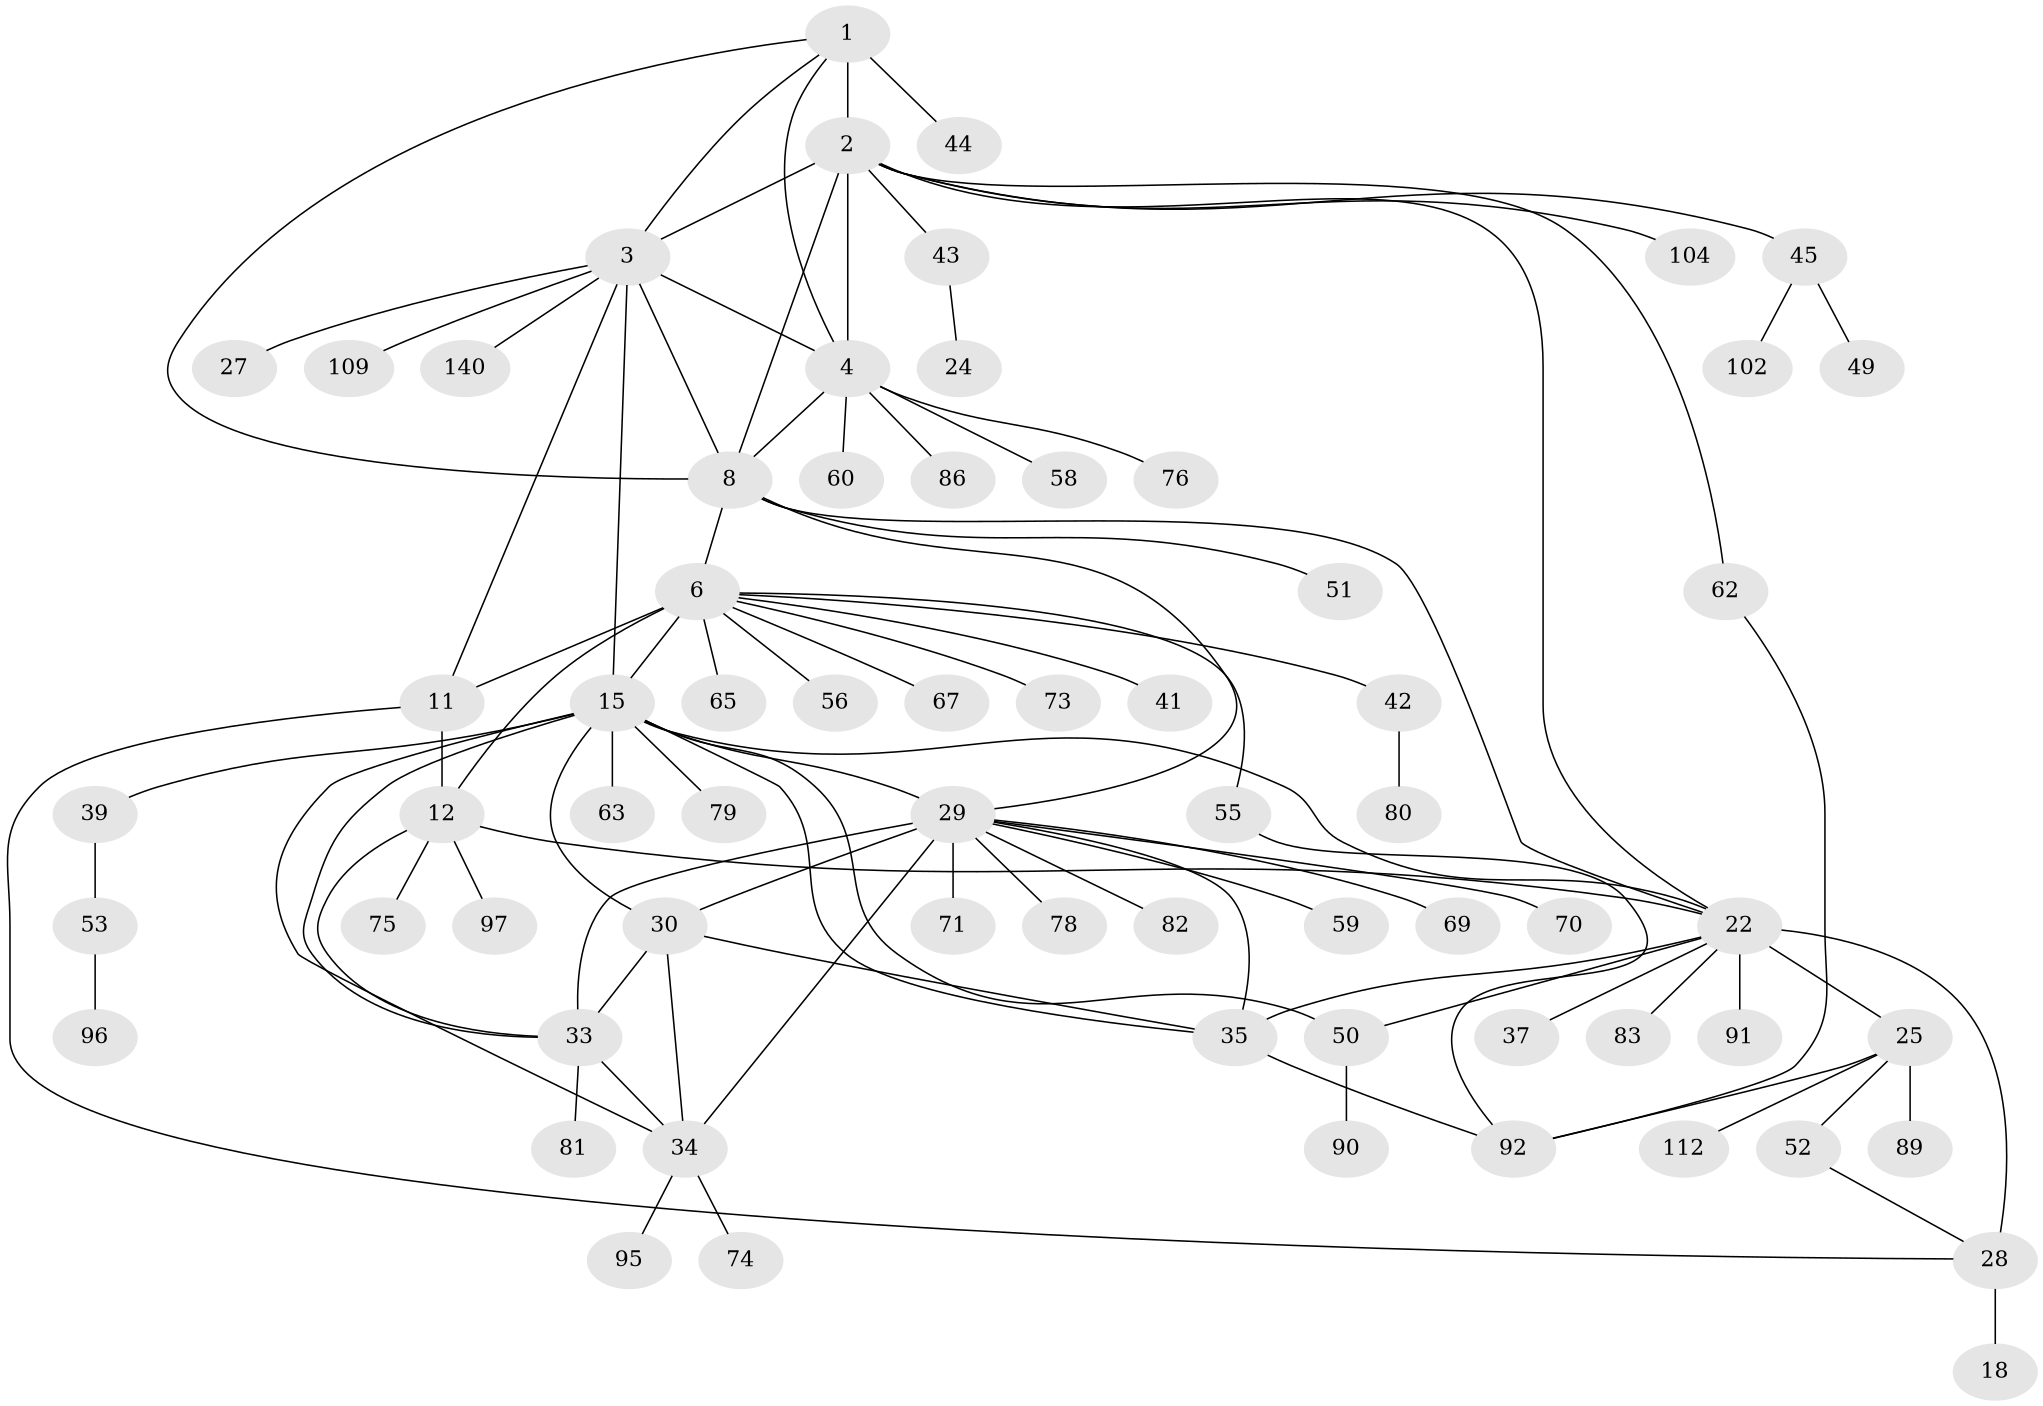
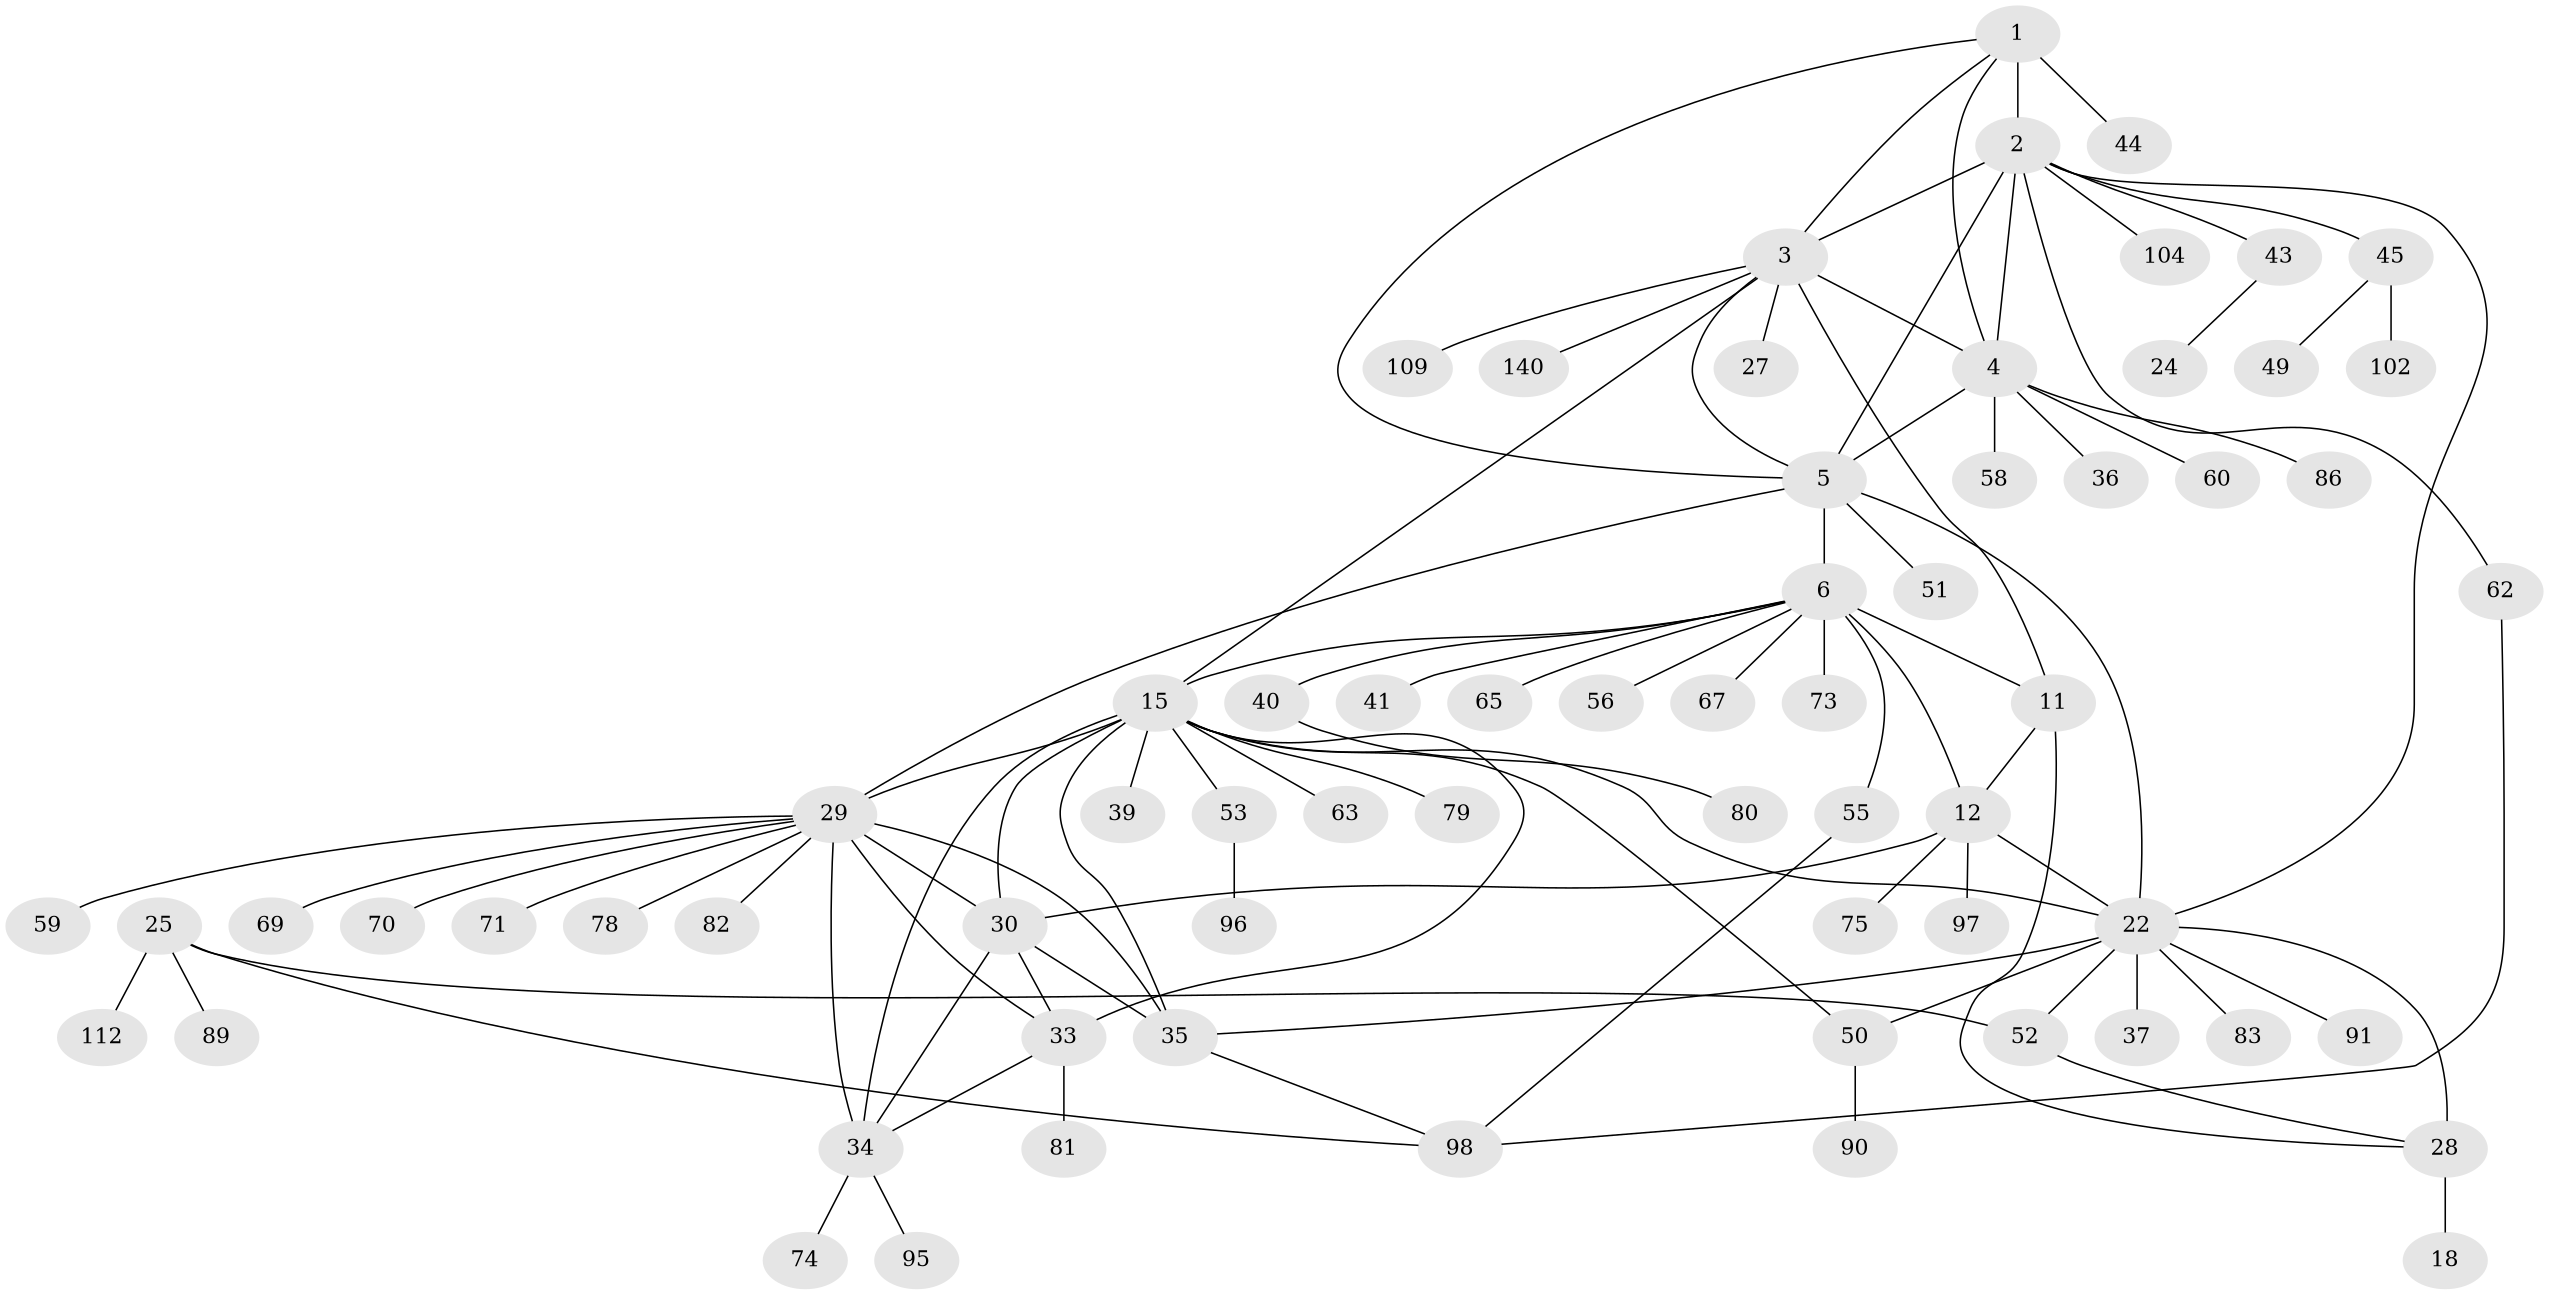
node "8": label "8" -> "5"
node "76": label "76" -> "36"
node "42": label "42" -> "40"
edge "39" -- "53": now "15" -- "53"
edge "12" -- "33": now "12" -- "30"
edge "22" -- "25": now "22" -- "52"
node "92": label "92" -> "98"
